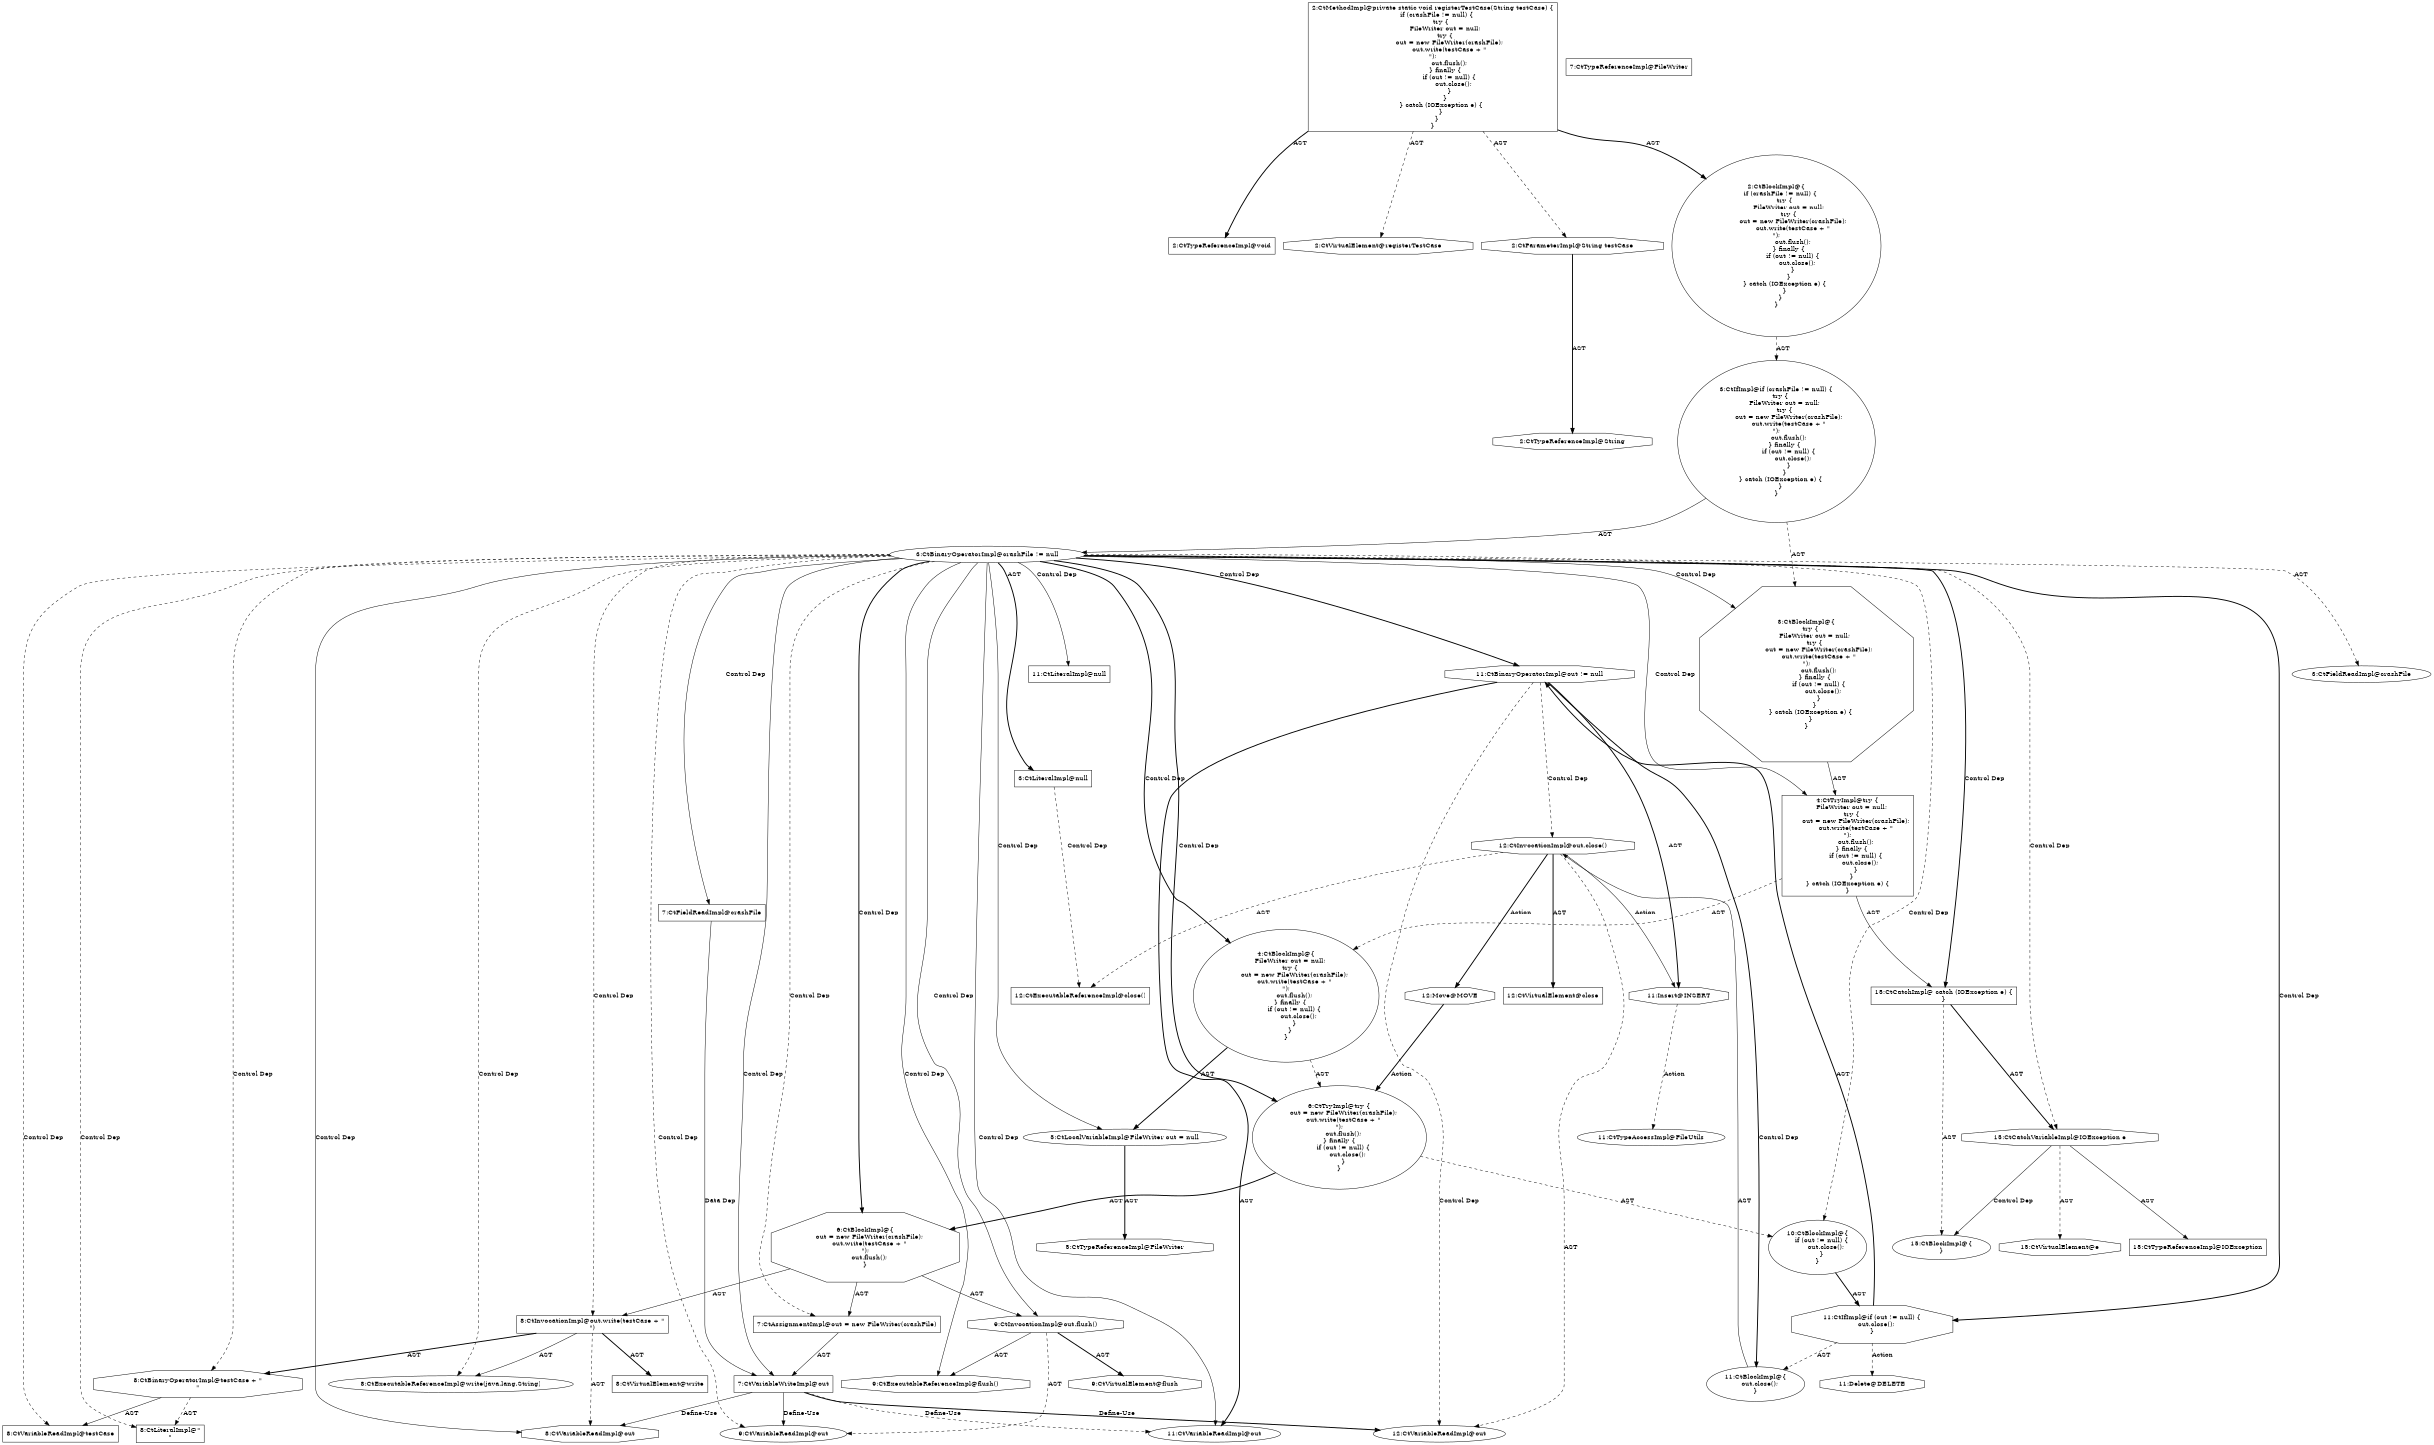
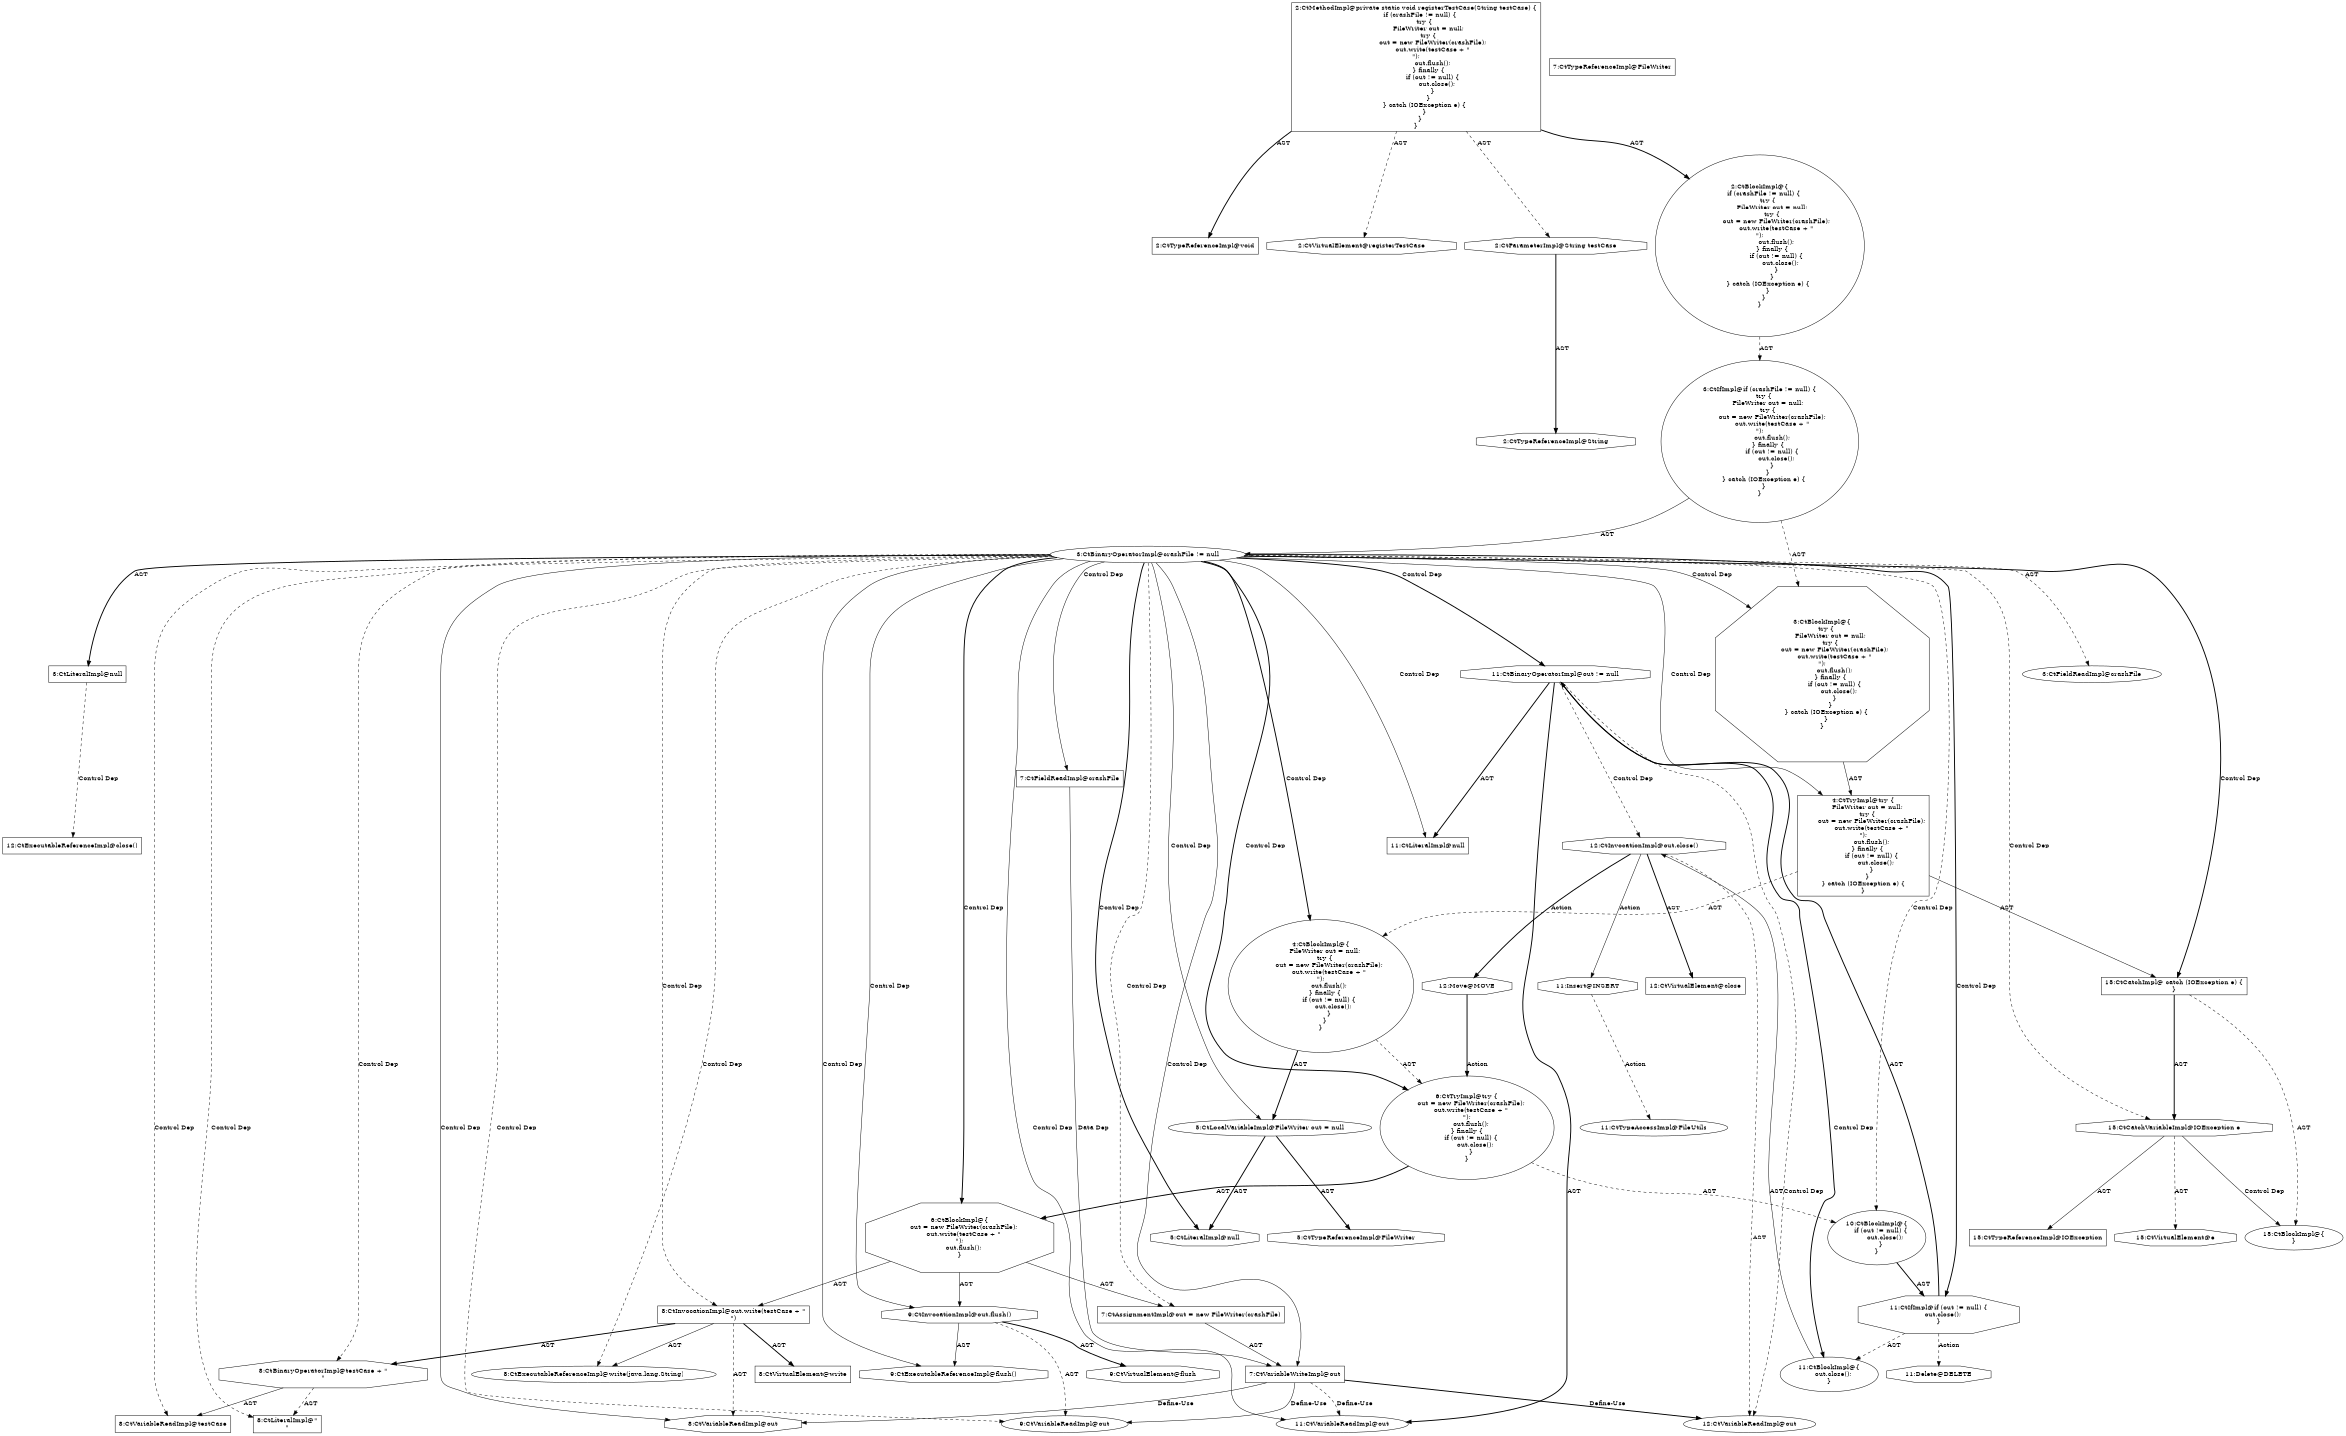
edge "11:CtBinaryOperatorImpl@out != null" -> "11:Insert@INSERT": now "11:CtBinaryOperatorImpl@out != null" -> "11:CtLiteralImpl@null"
edge "12:CtInvocationImpl@out.close()" -> "12:CtExecutableReferenceImpl@close()": removed, label "AST"
node "5:CtLiteralImpl@null": added
